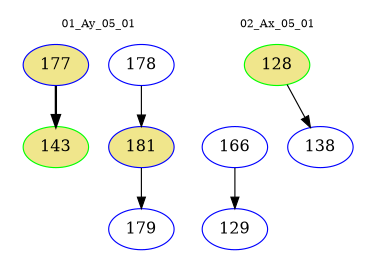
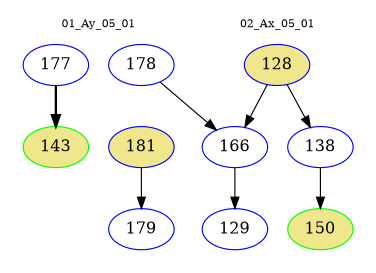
node "177": fillcolor khaki -> white
node "128": color green -> blue
edge "178" -> "181": now "178" -> "166"
edge "128" -> "166": added
node "150": added
